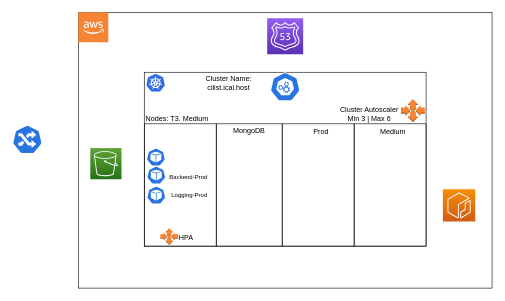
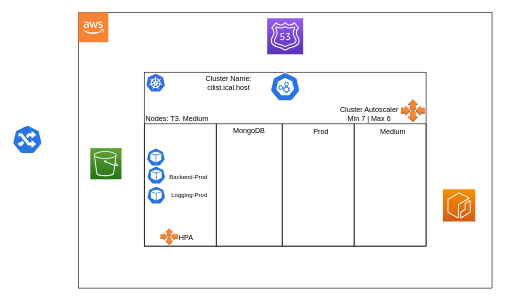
node "Cluster Autoscaler Min 3 | Max 6": label "Cluster Autoscaler Min 3 | Max 6" -> "Cluster Autoscaler Min 7 | Max 6"
